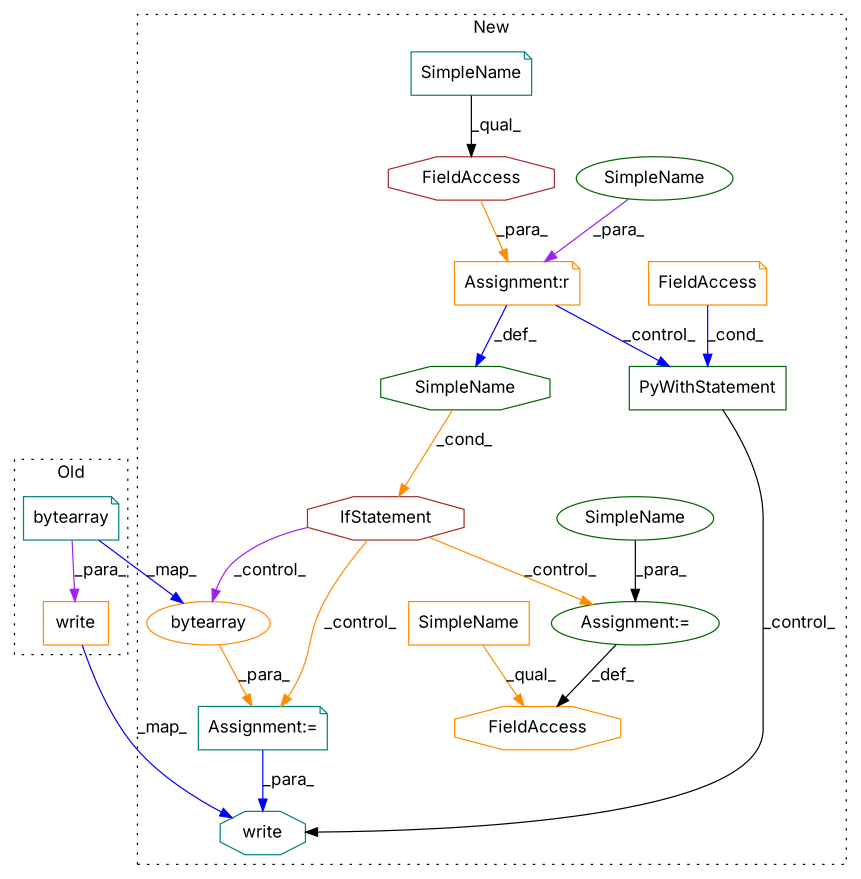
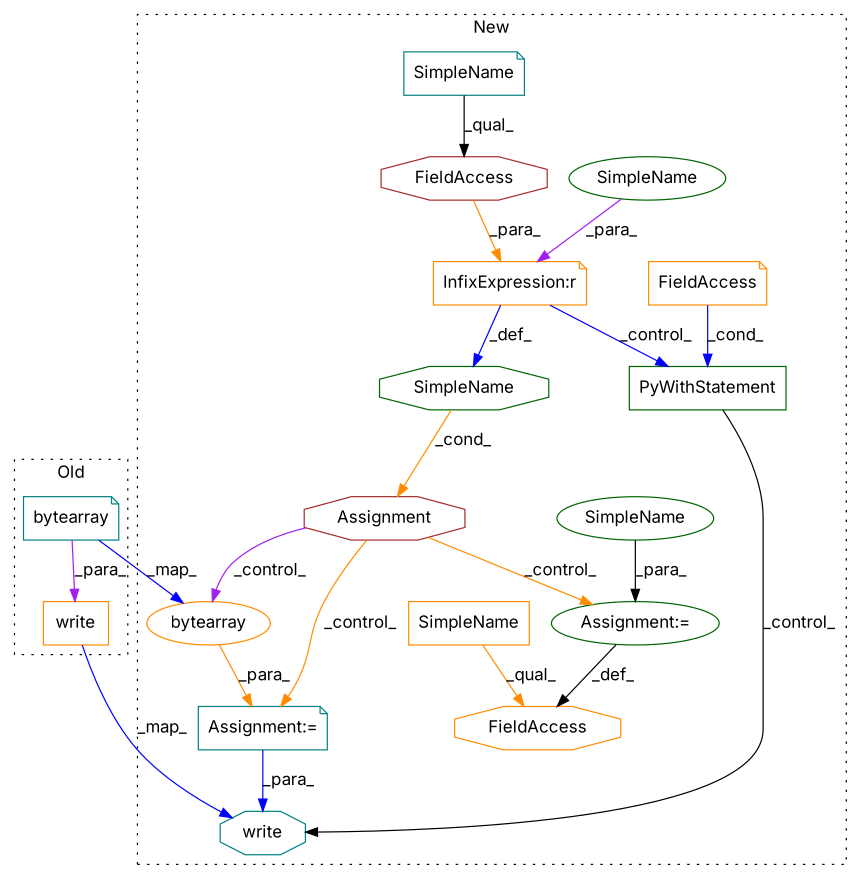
node "Assignment:r": label "Assignment:r" -> "InfixExpression:r"
node "IfStatement": label "IfStatement" -> "Assignment"
